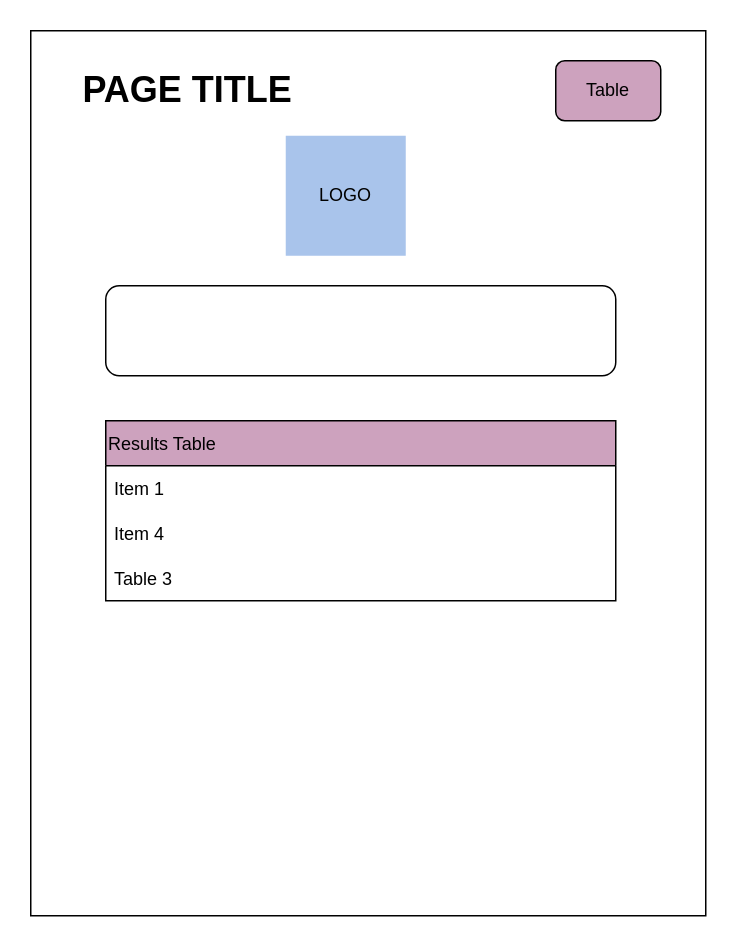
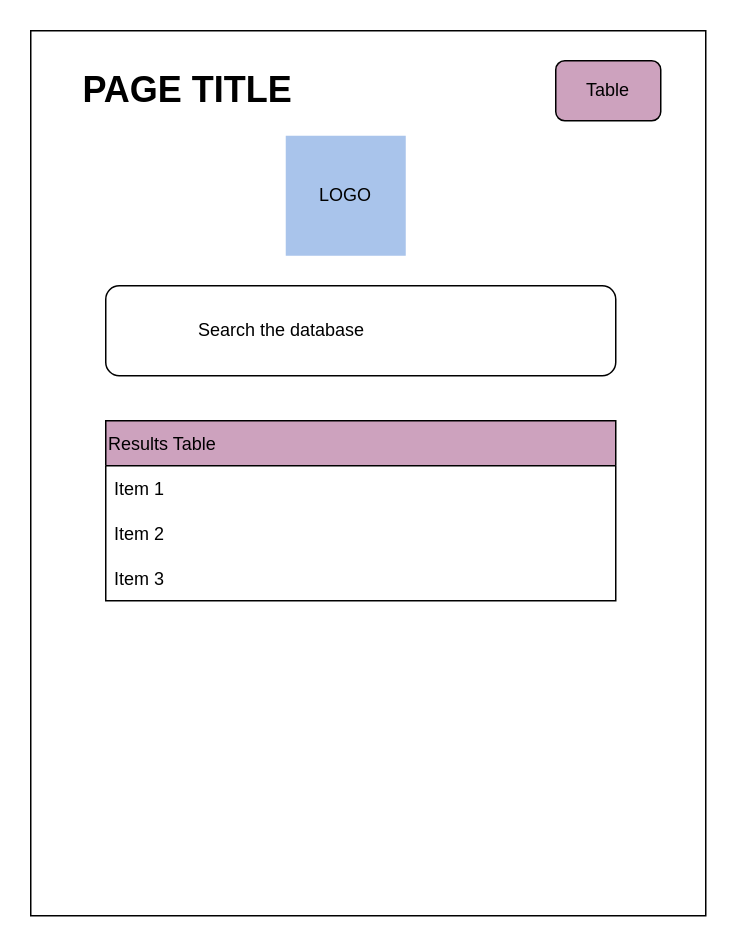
node "Search the database": added
node "Item 4": label "Item 4" -> "Item 2"
node "Table 3": label "Table 3" -> "Item 3"
